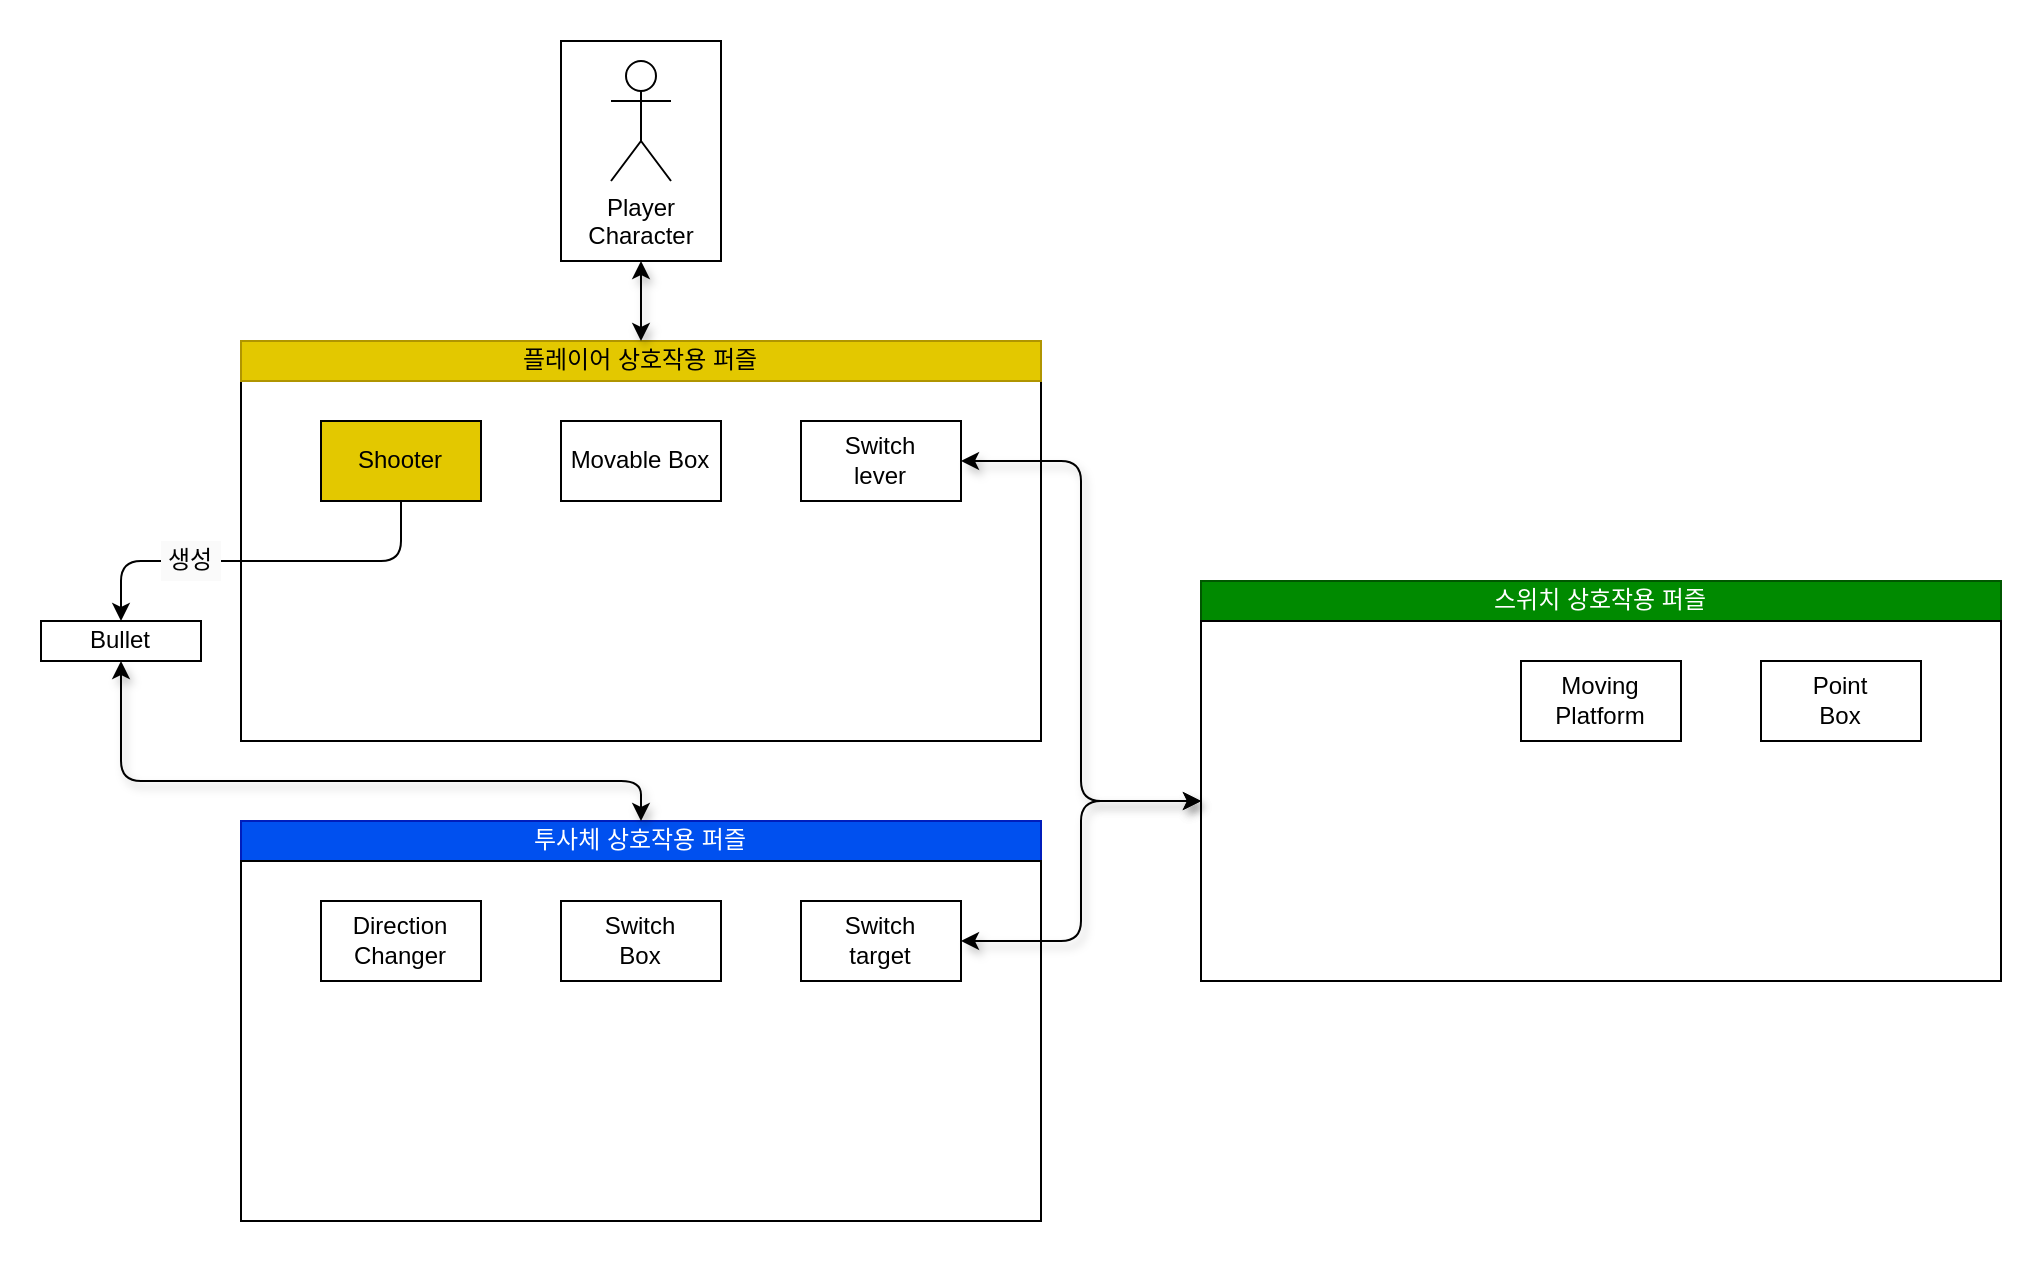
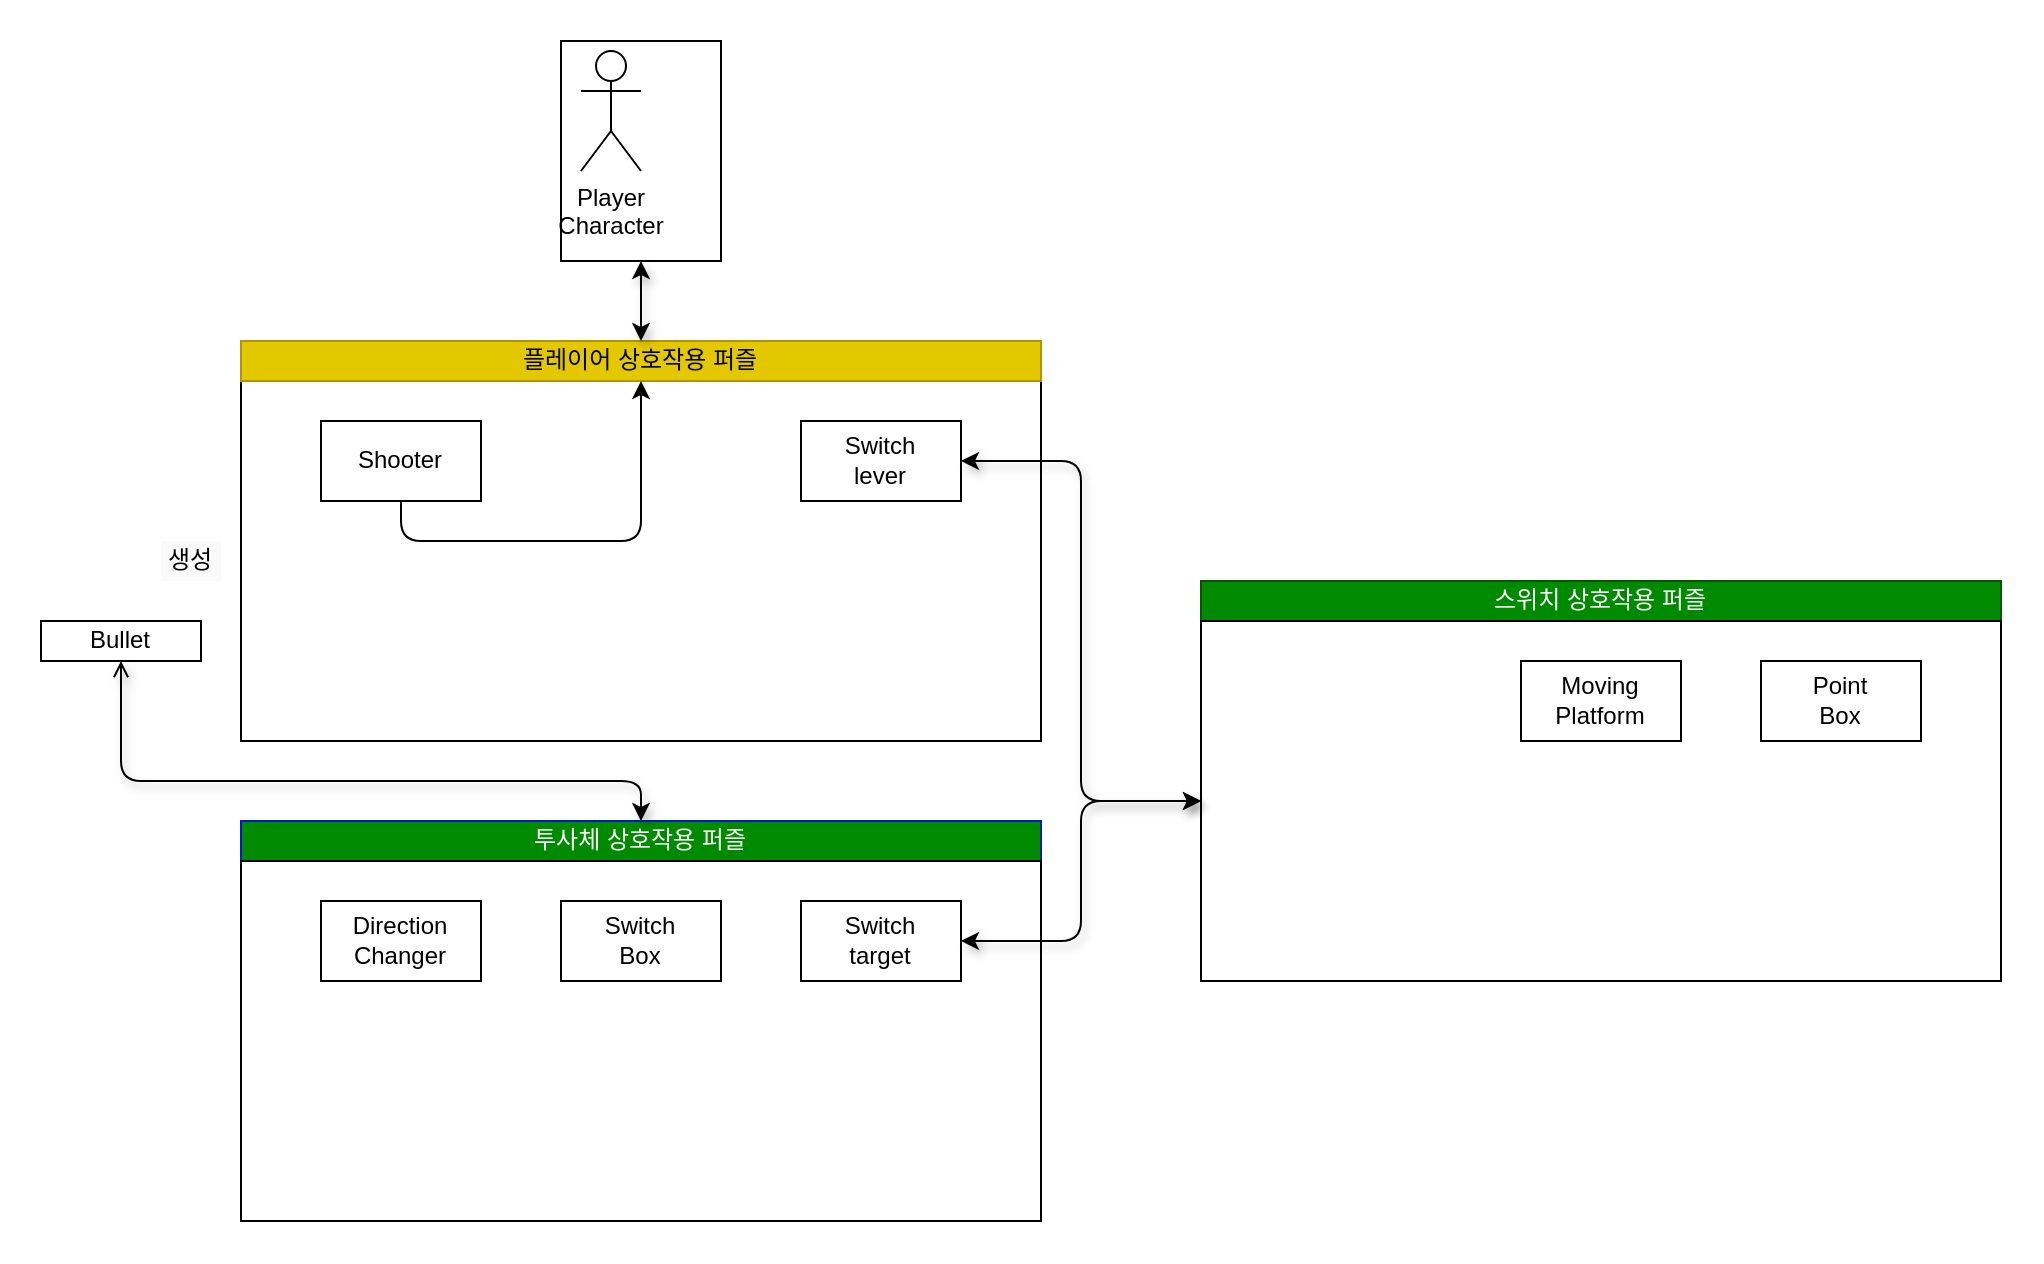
node "Player Character": moved (641, 121) -> (611, 111)
node "Shooter": fillcolor #e3c800 -> #ffffff
node "Movable Box": removed
edge "Shooter" -> "Bullet": now "Shooter" -> "플레이어 상호작용 퍼즐"
edge "Bullet" -- "투사체 상호작용 퍼즐": arrowhead classic -> open
node "투사체 상호작용 퍼즐": fillcolor #0050ef -> #008a00
